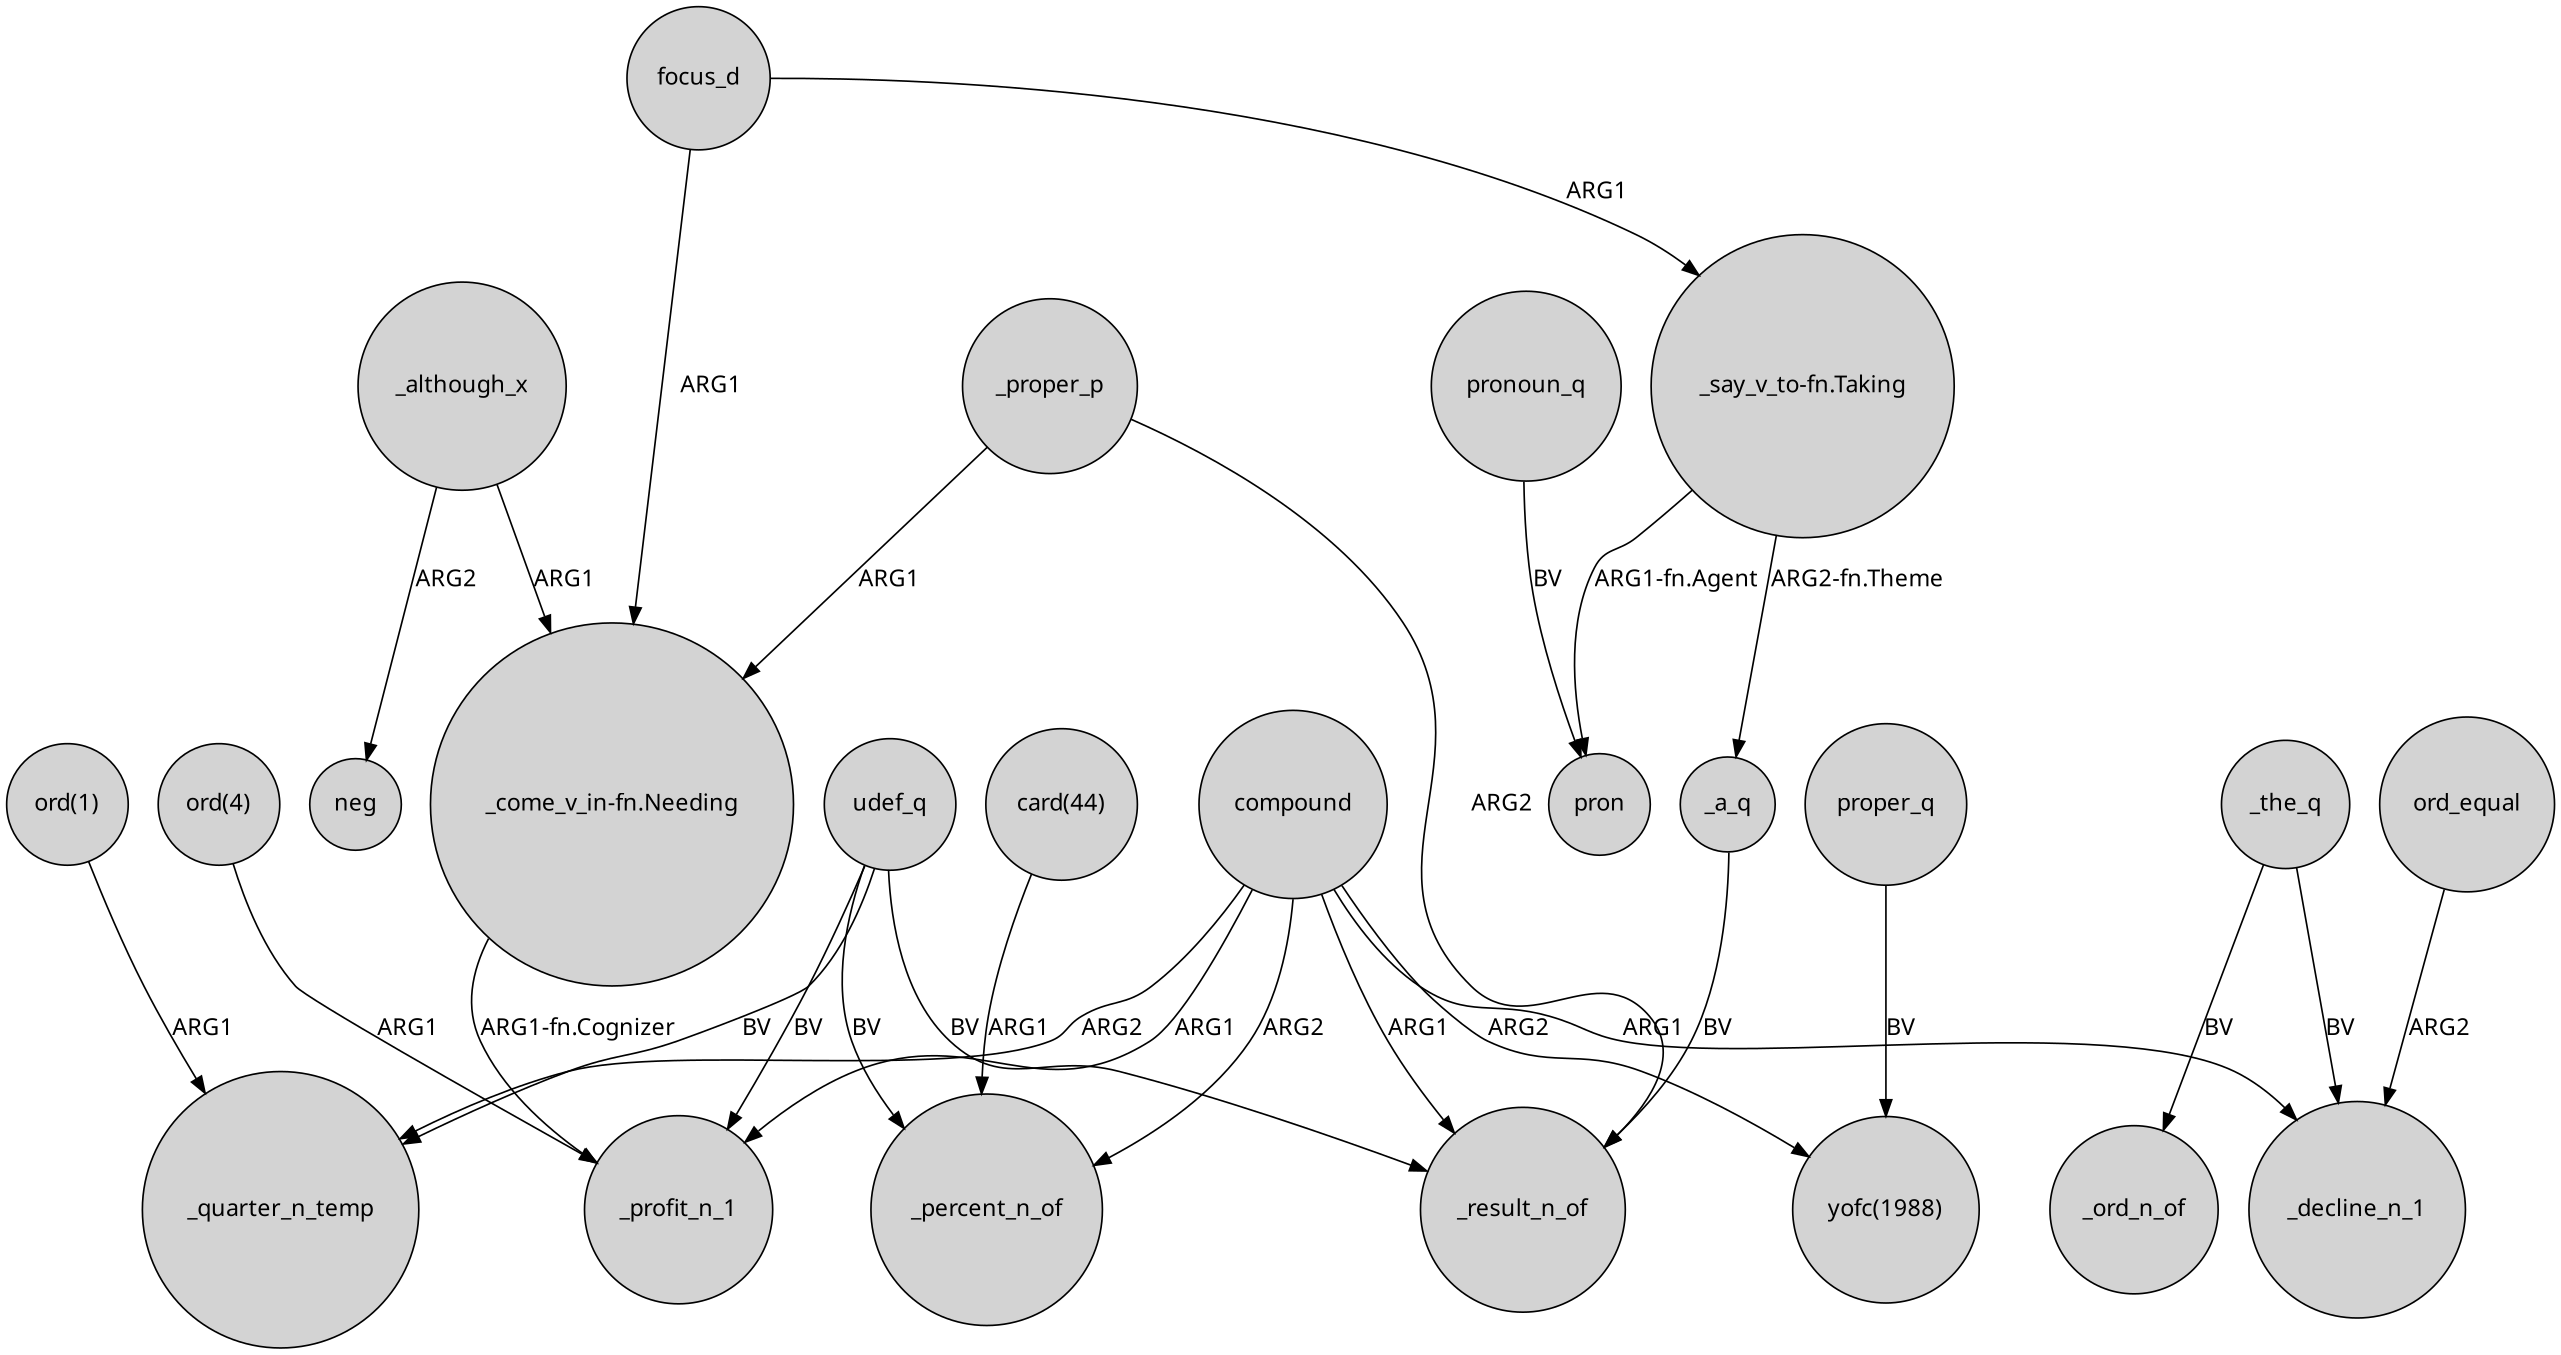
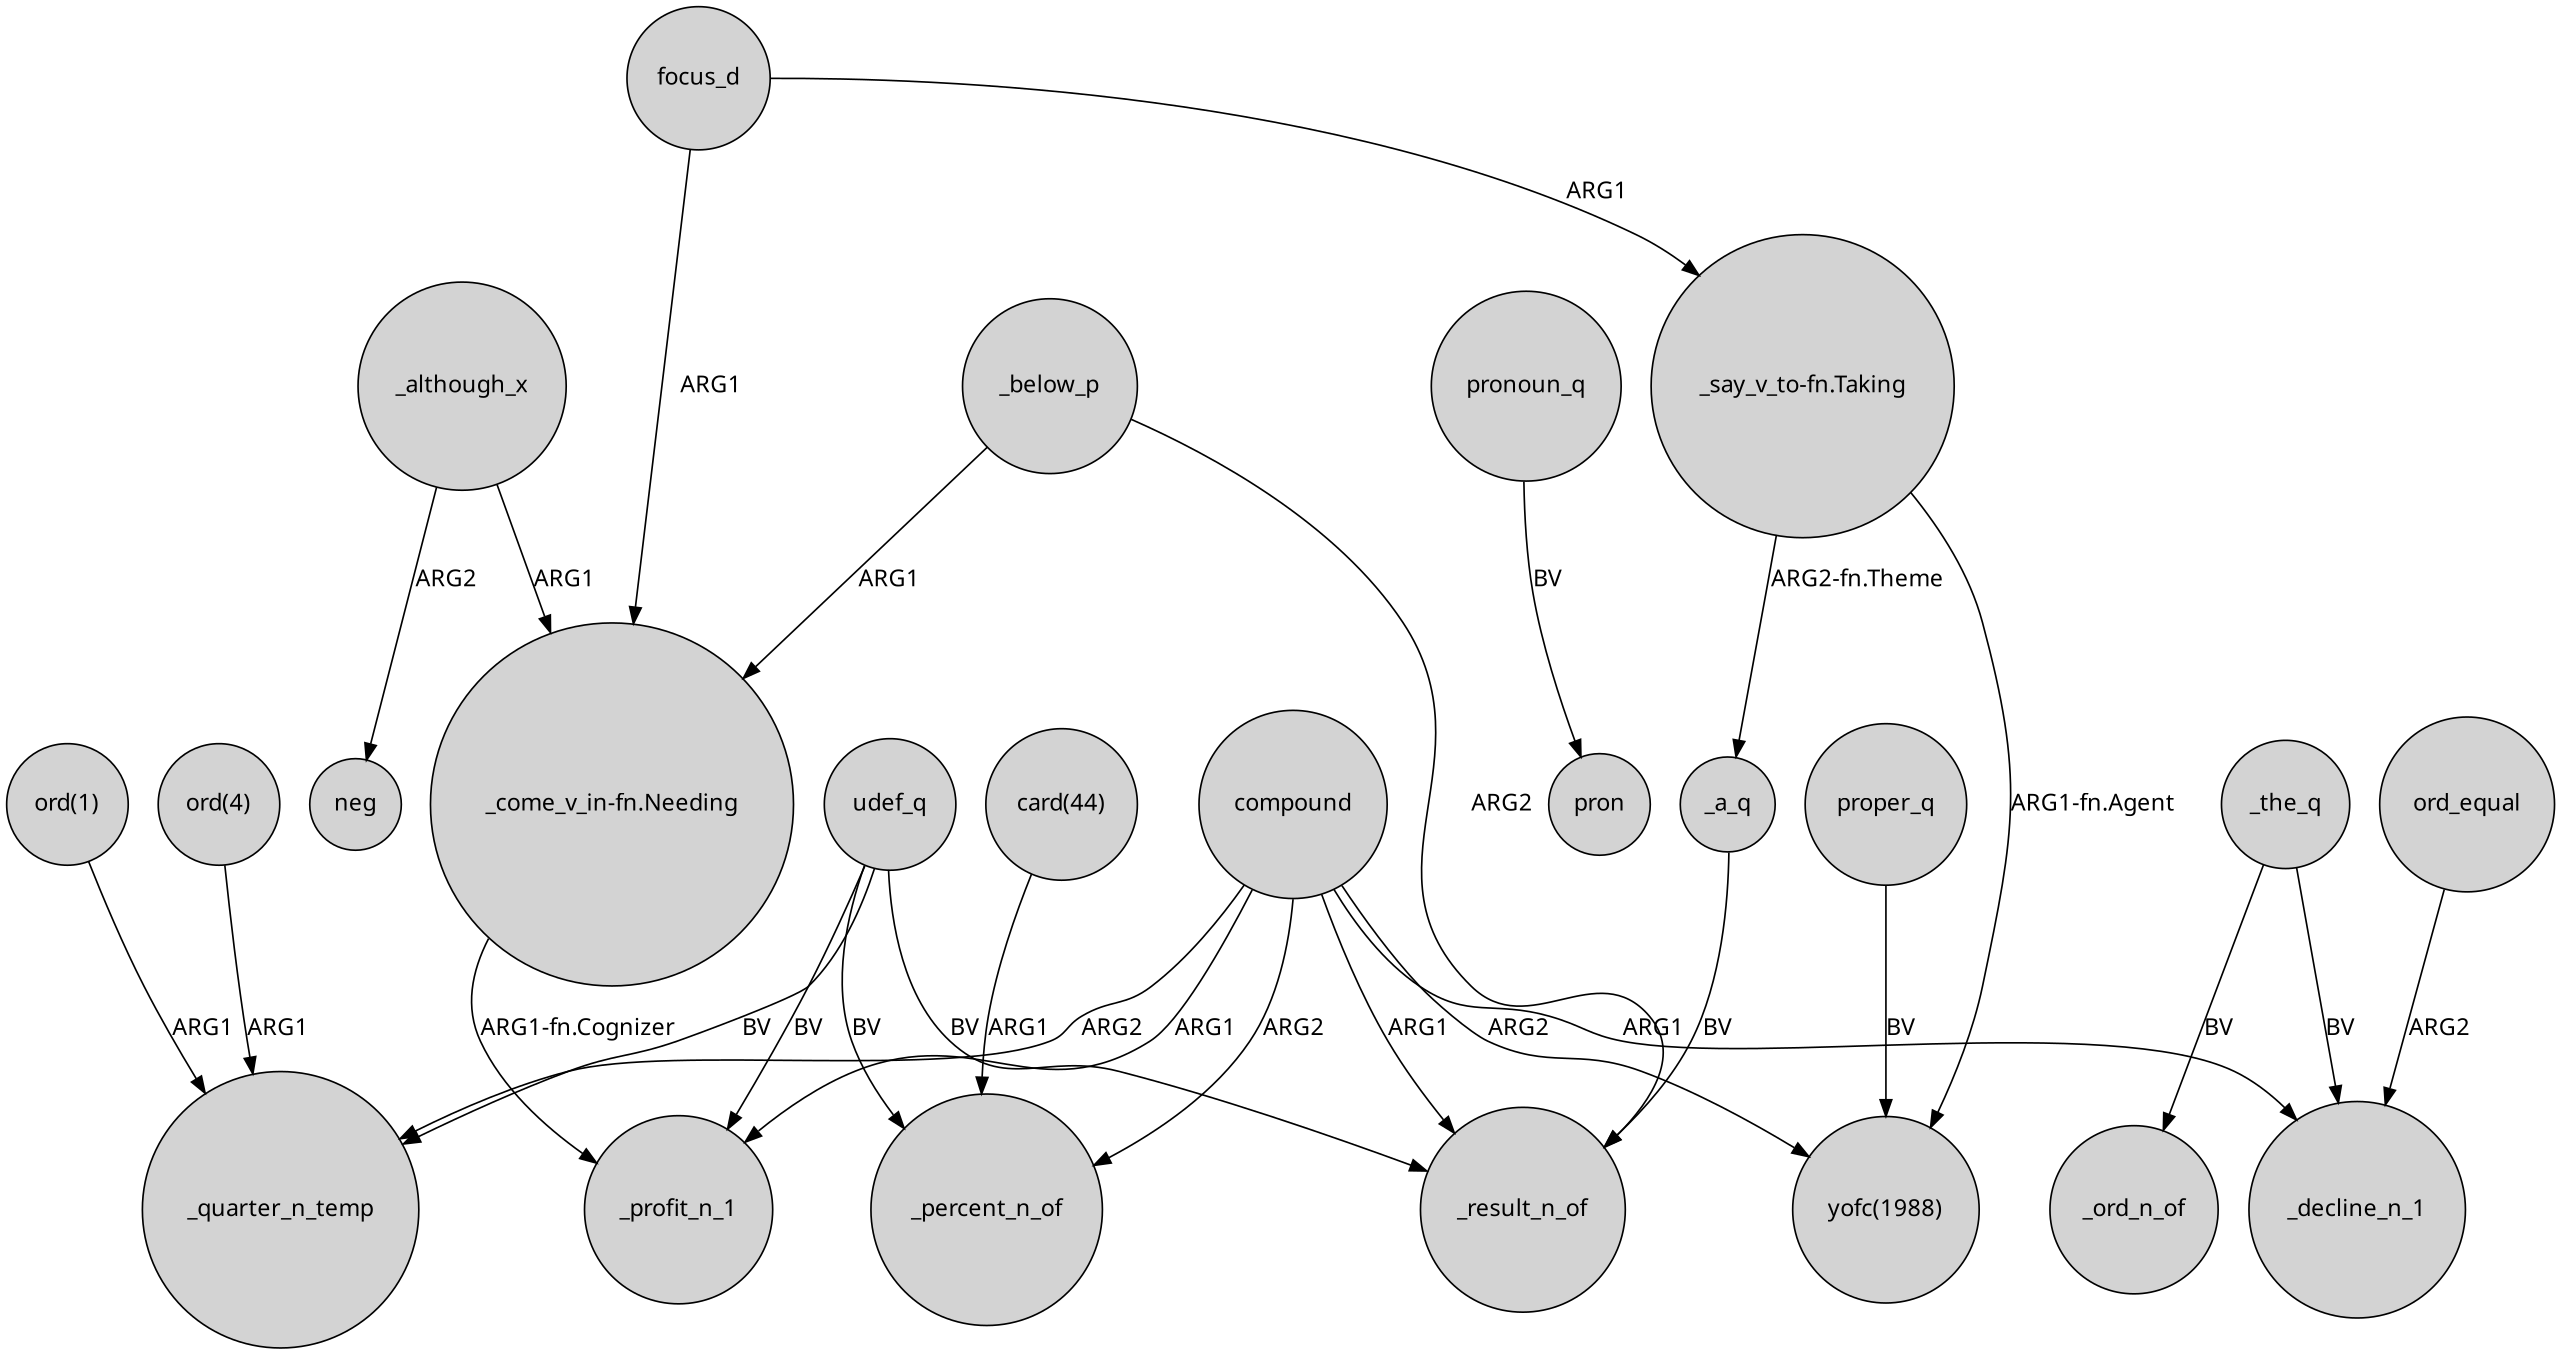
node "_proper_p": label "_proper_p" -> "_below_p"
edge "_say_v_to-fn.Taking" -> "pron": now "_say_v_to-fn.Taking" -> "yofc(1988)"
edge "ord(4)" -> "_profit_n_1": now "ord(4)" -> "_quarter_n_temp"
